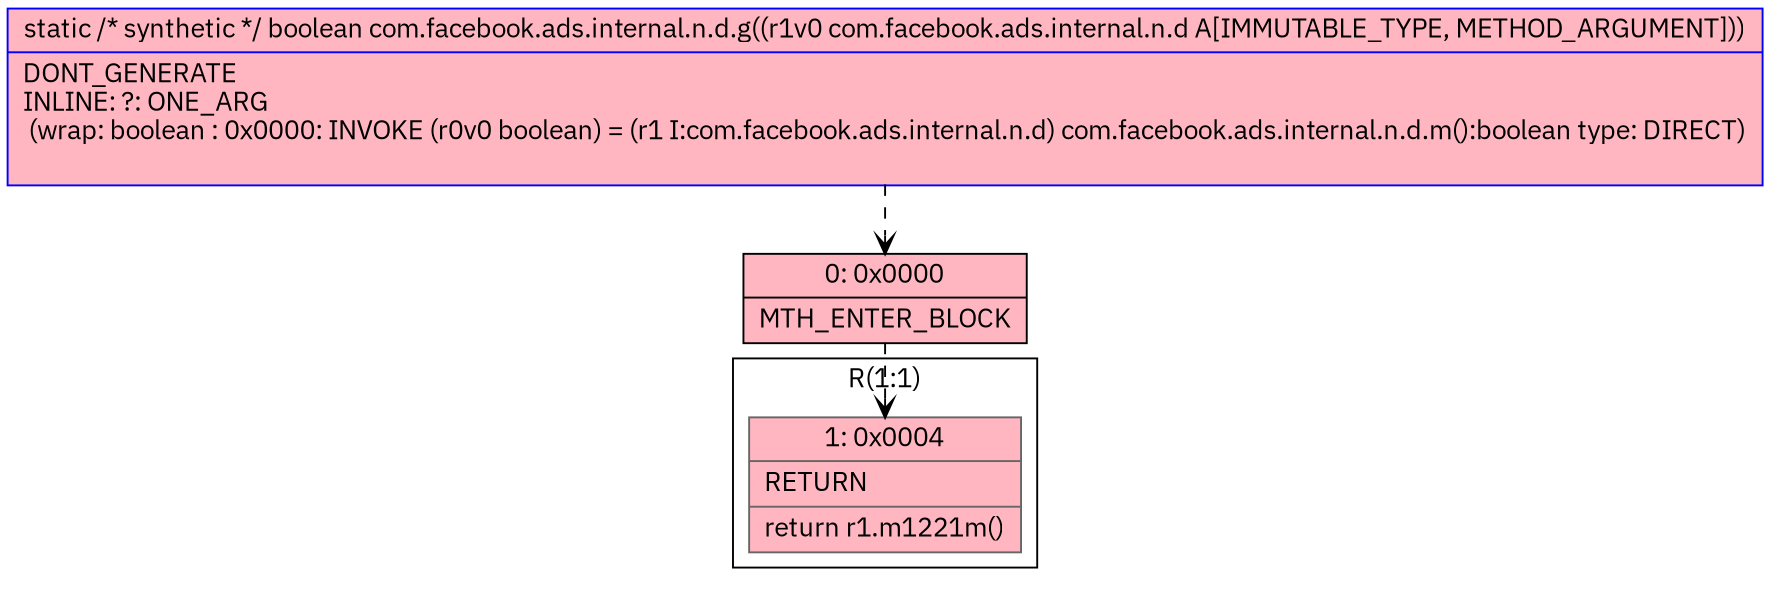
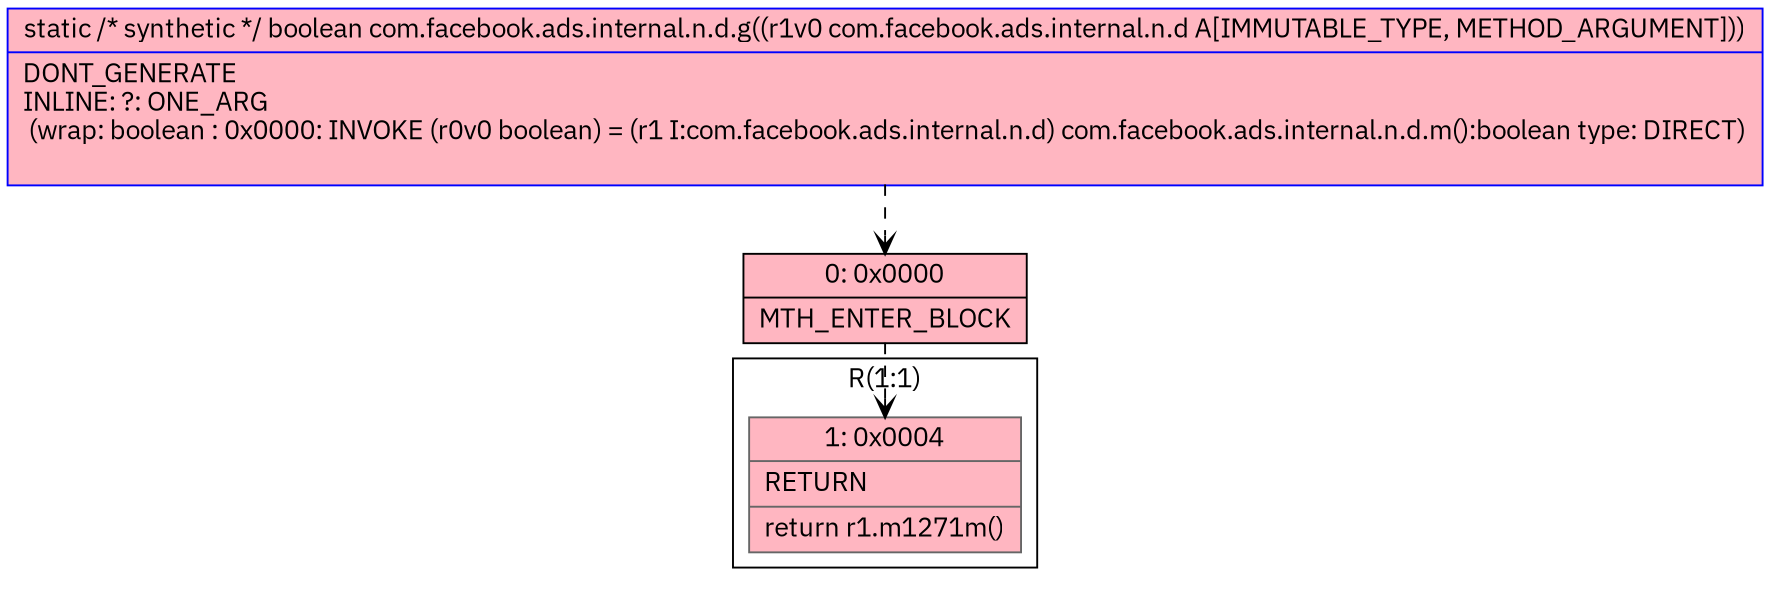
node "1: 0x0004": text "return r1.m1221m()" -> "return r1.m1271m()"
